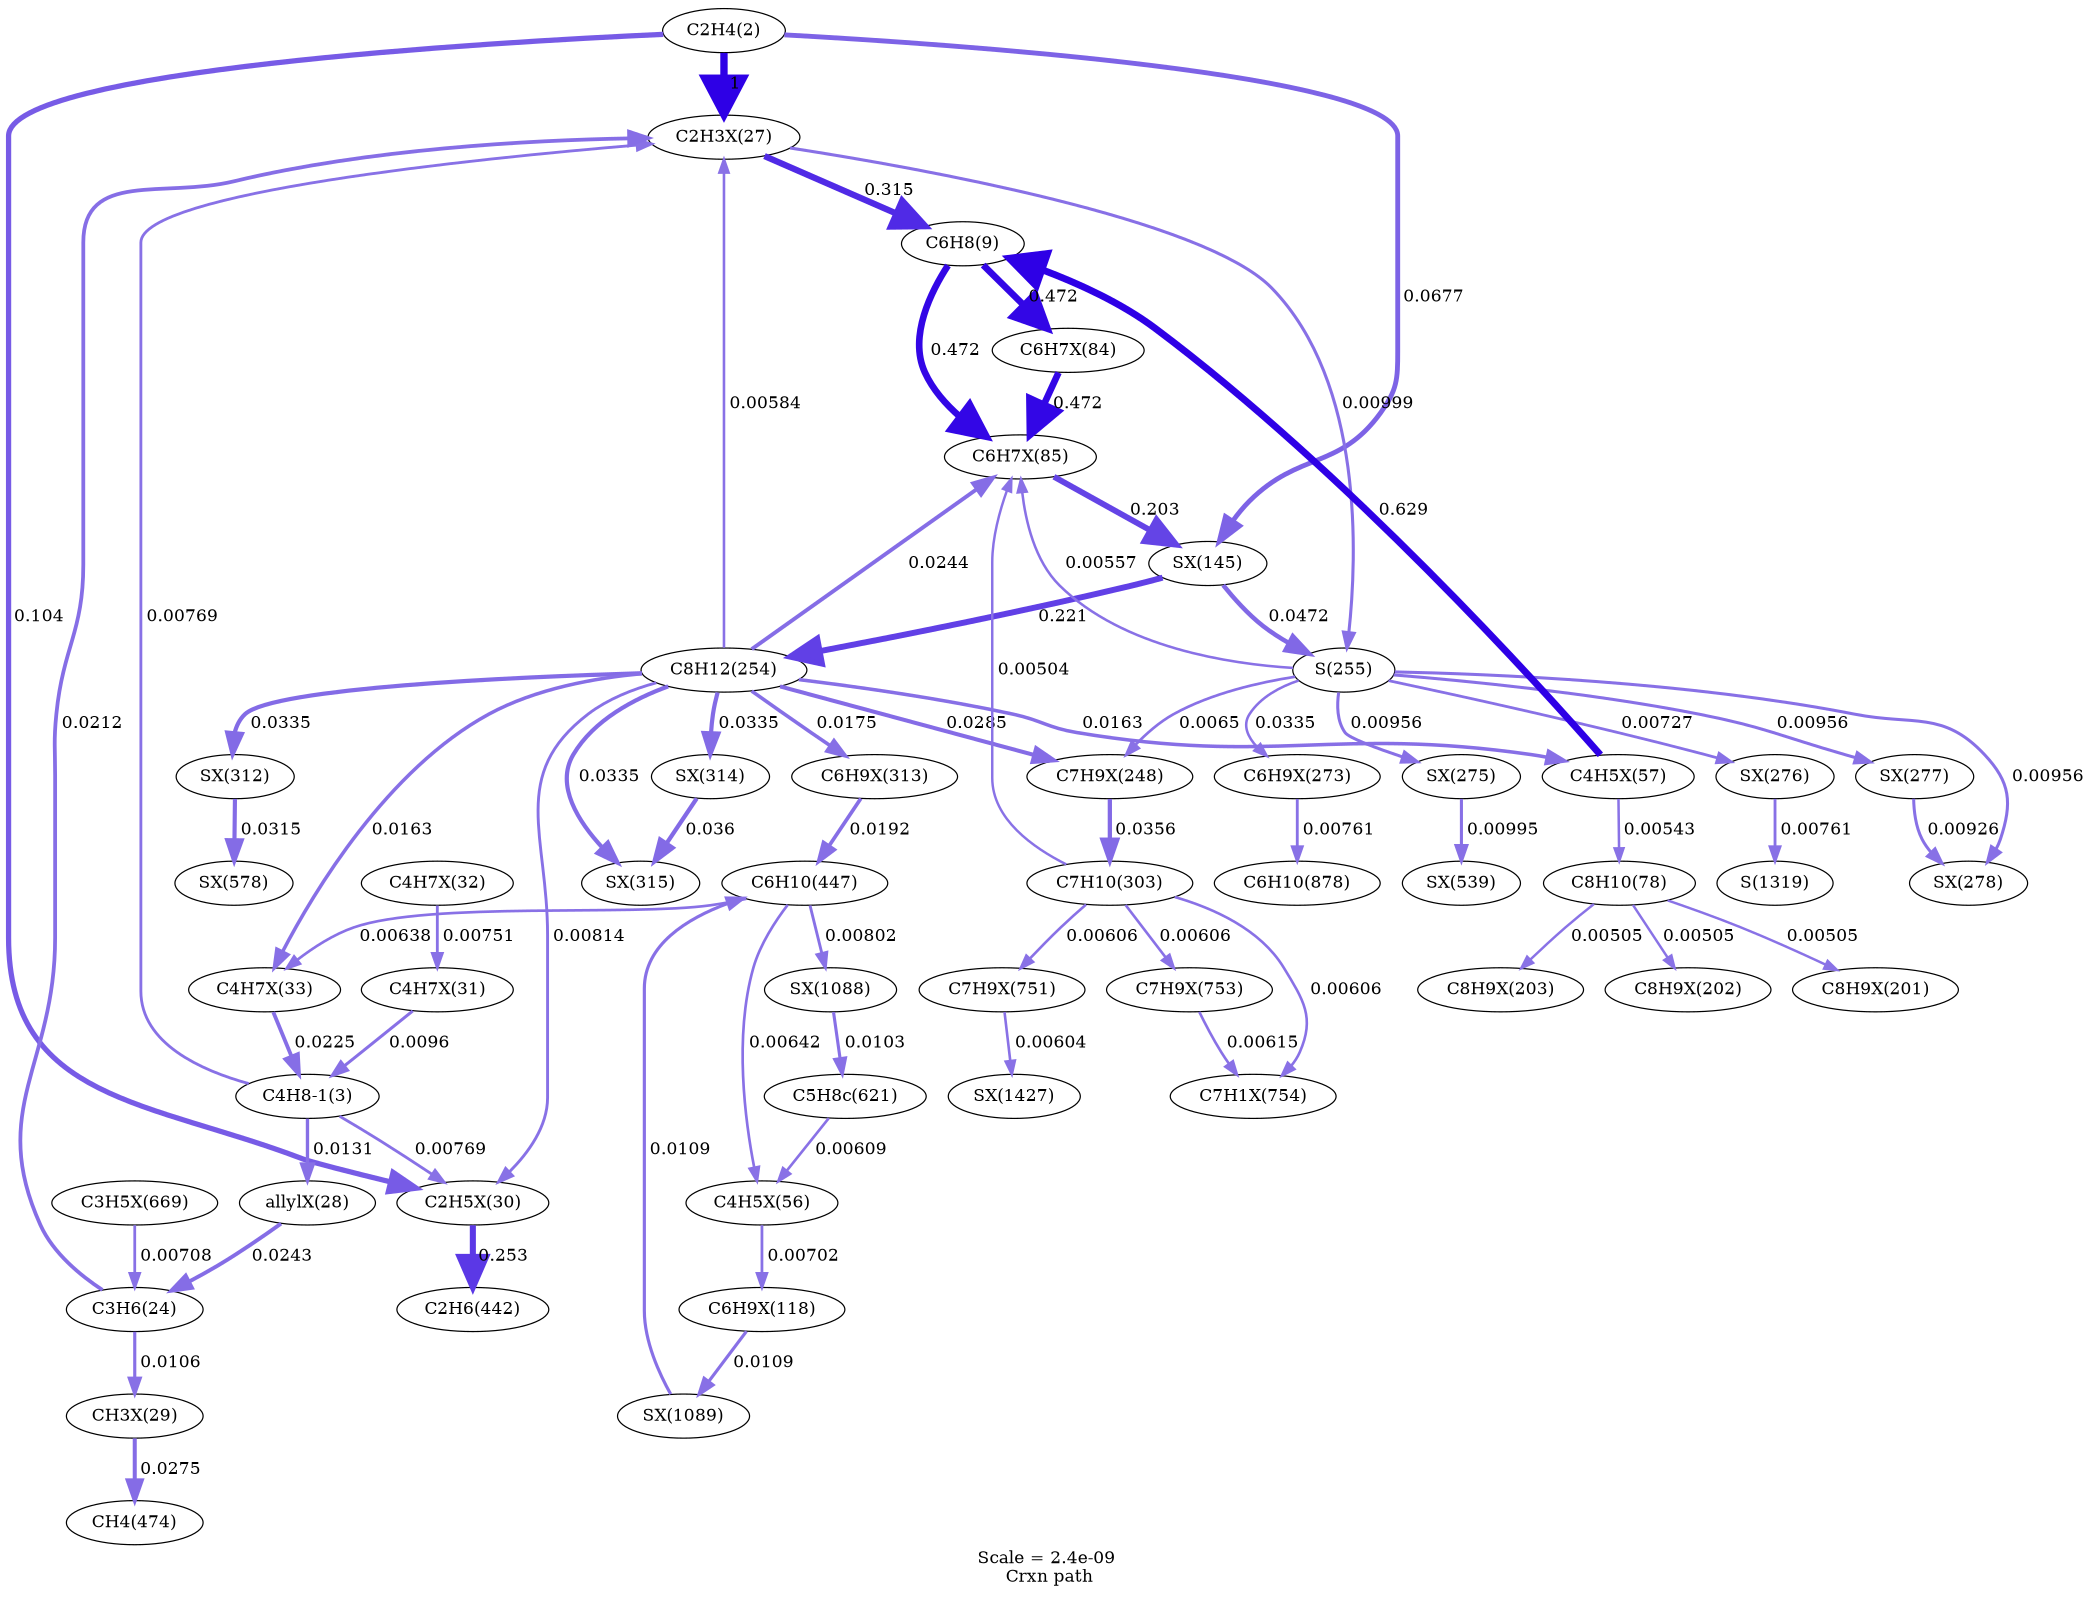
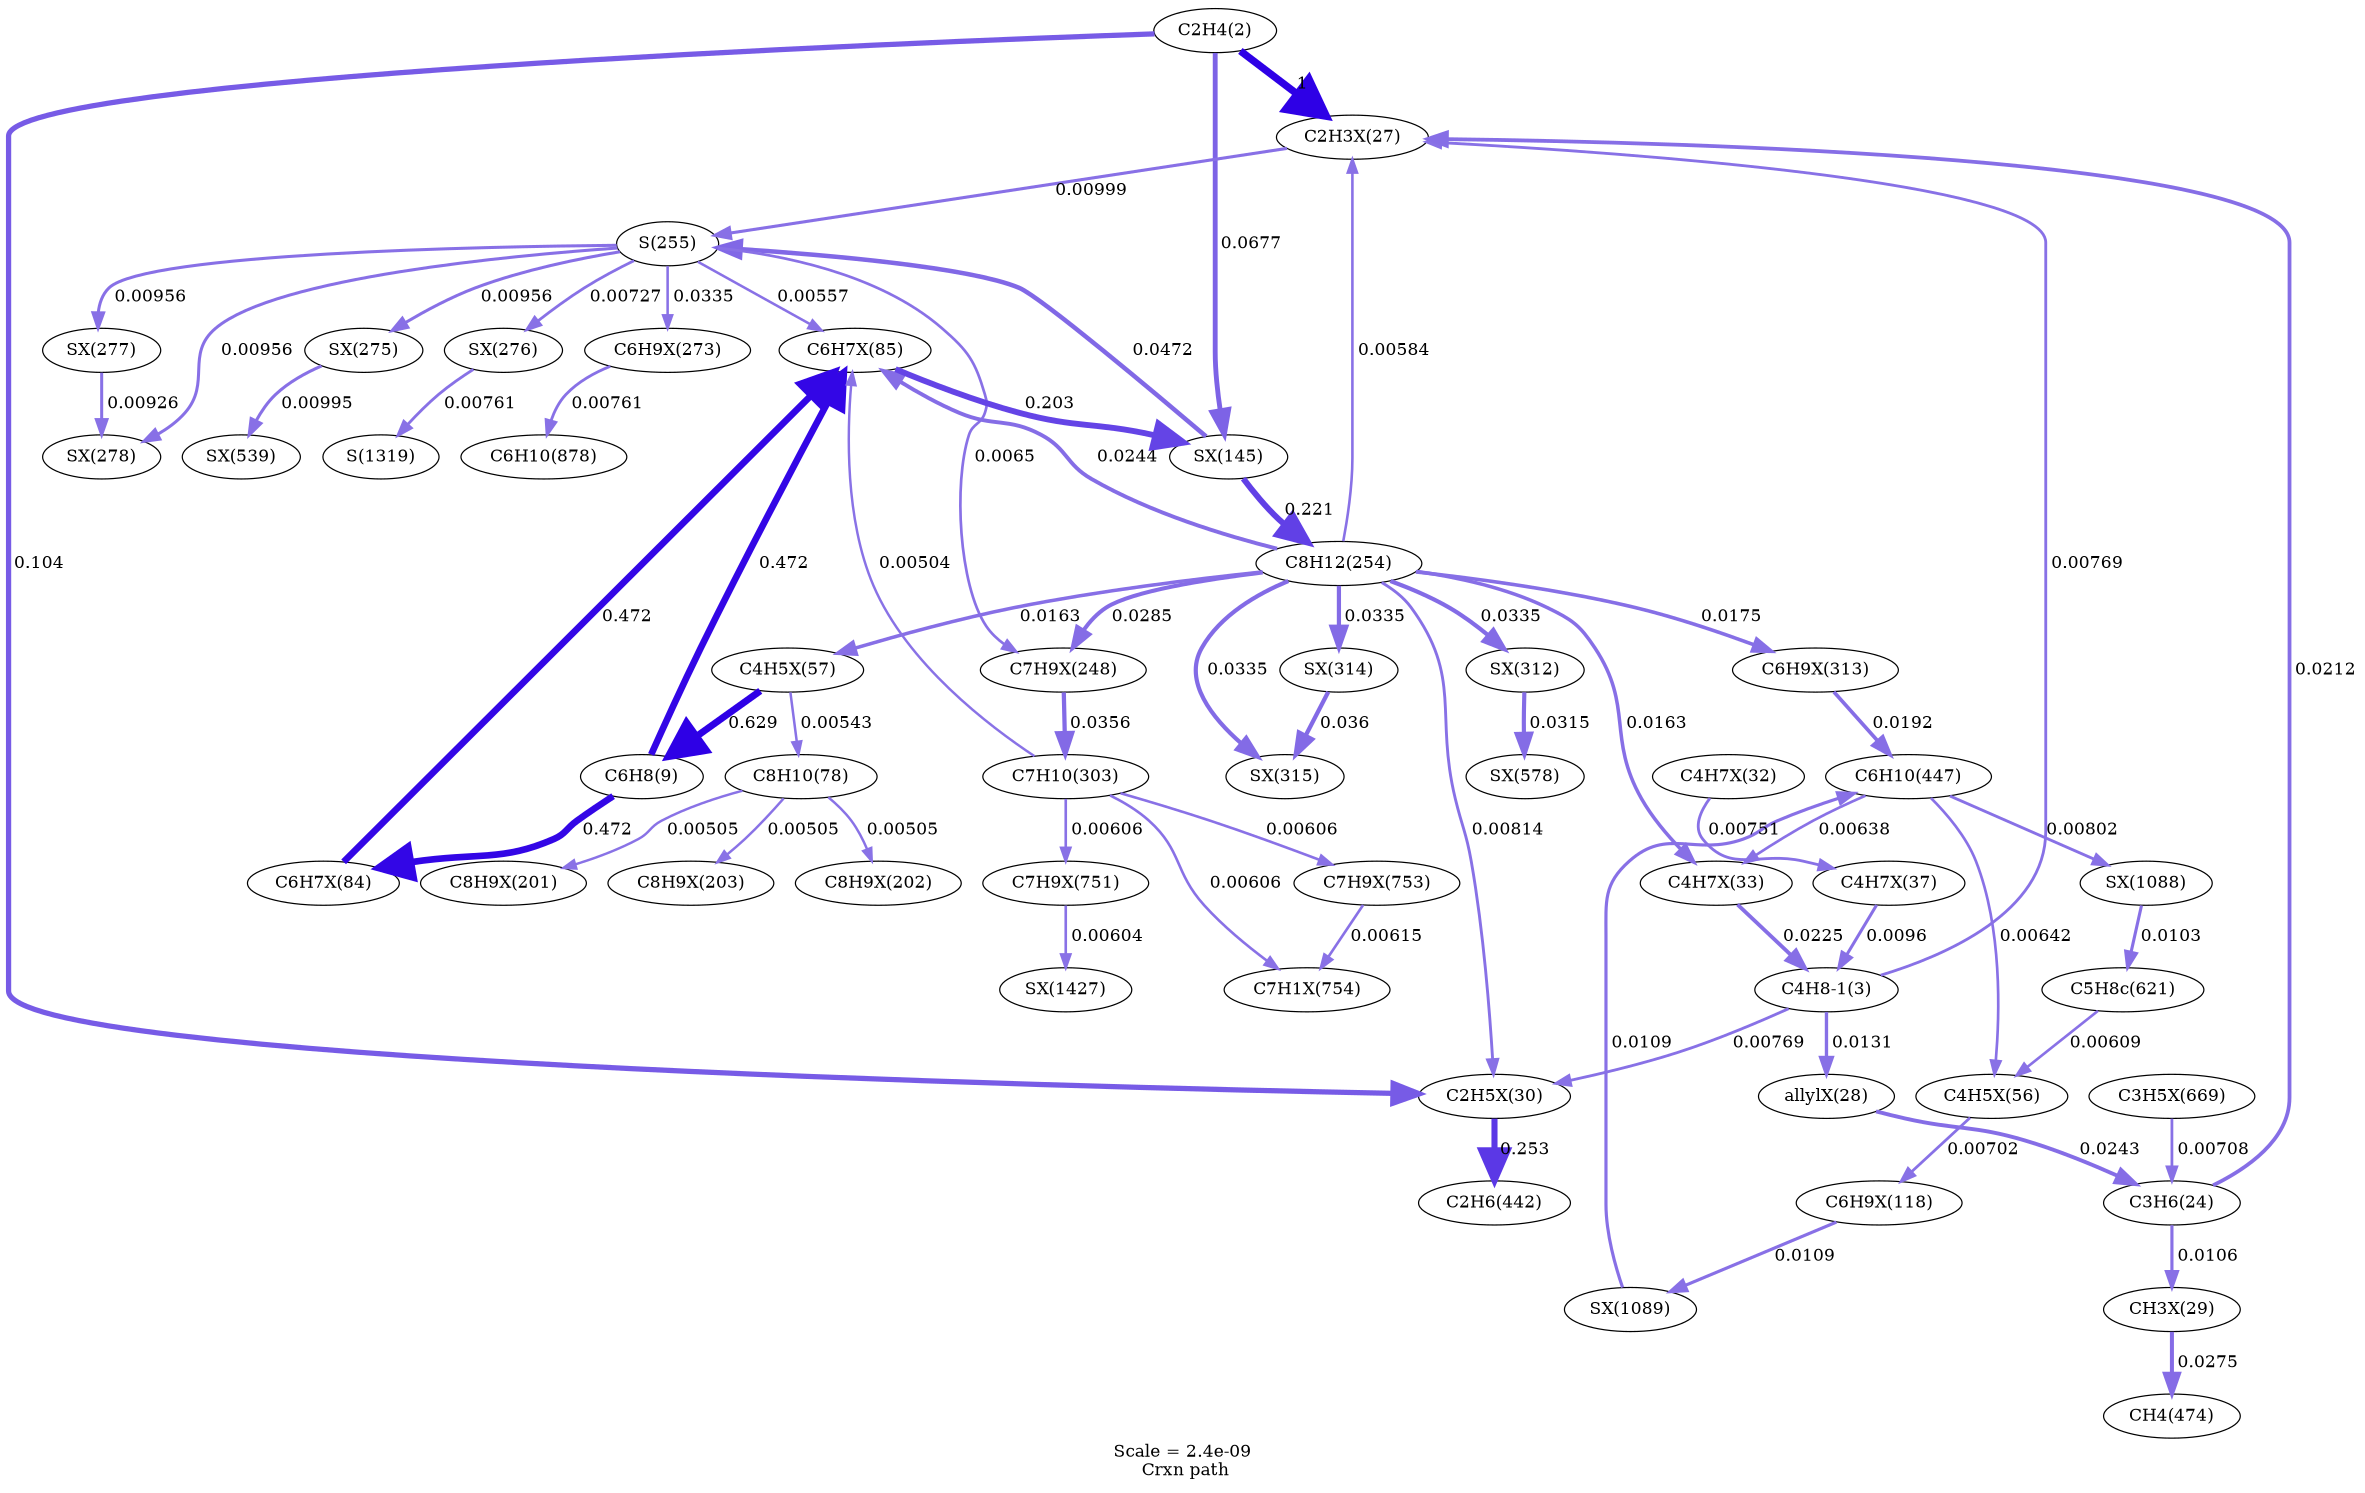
edge "C2H3X(27)" -> "C6H8(9)": removed, label "0.315"
node "C4H7X(31)": label "C4H7X(31)" -> "C4H7X(37)"
